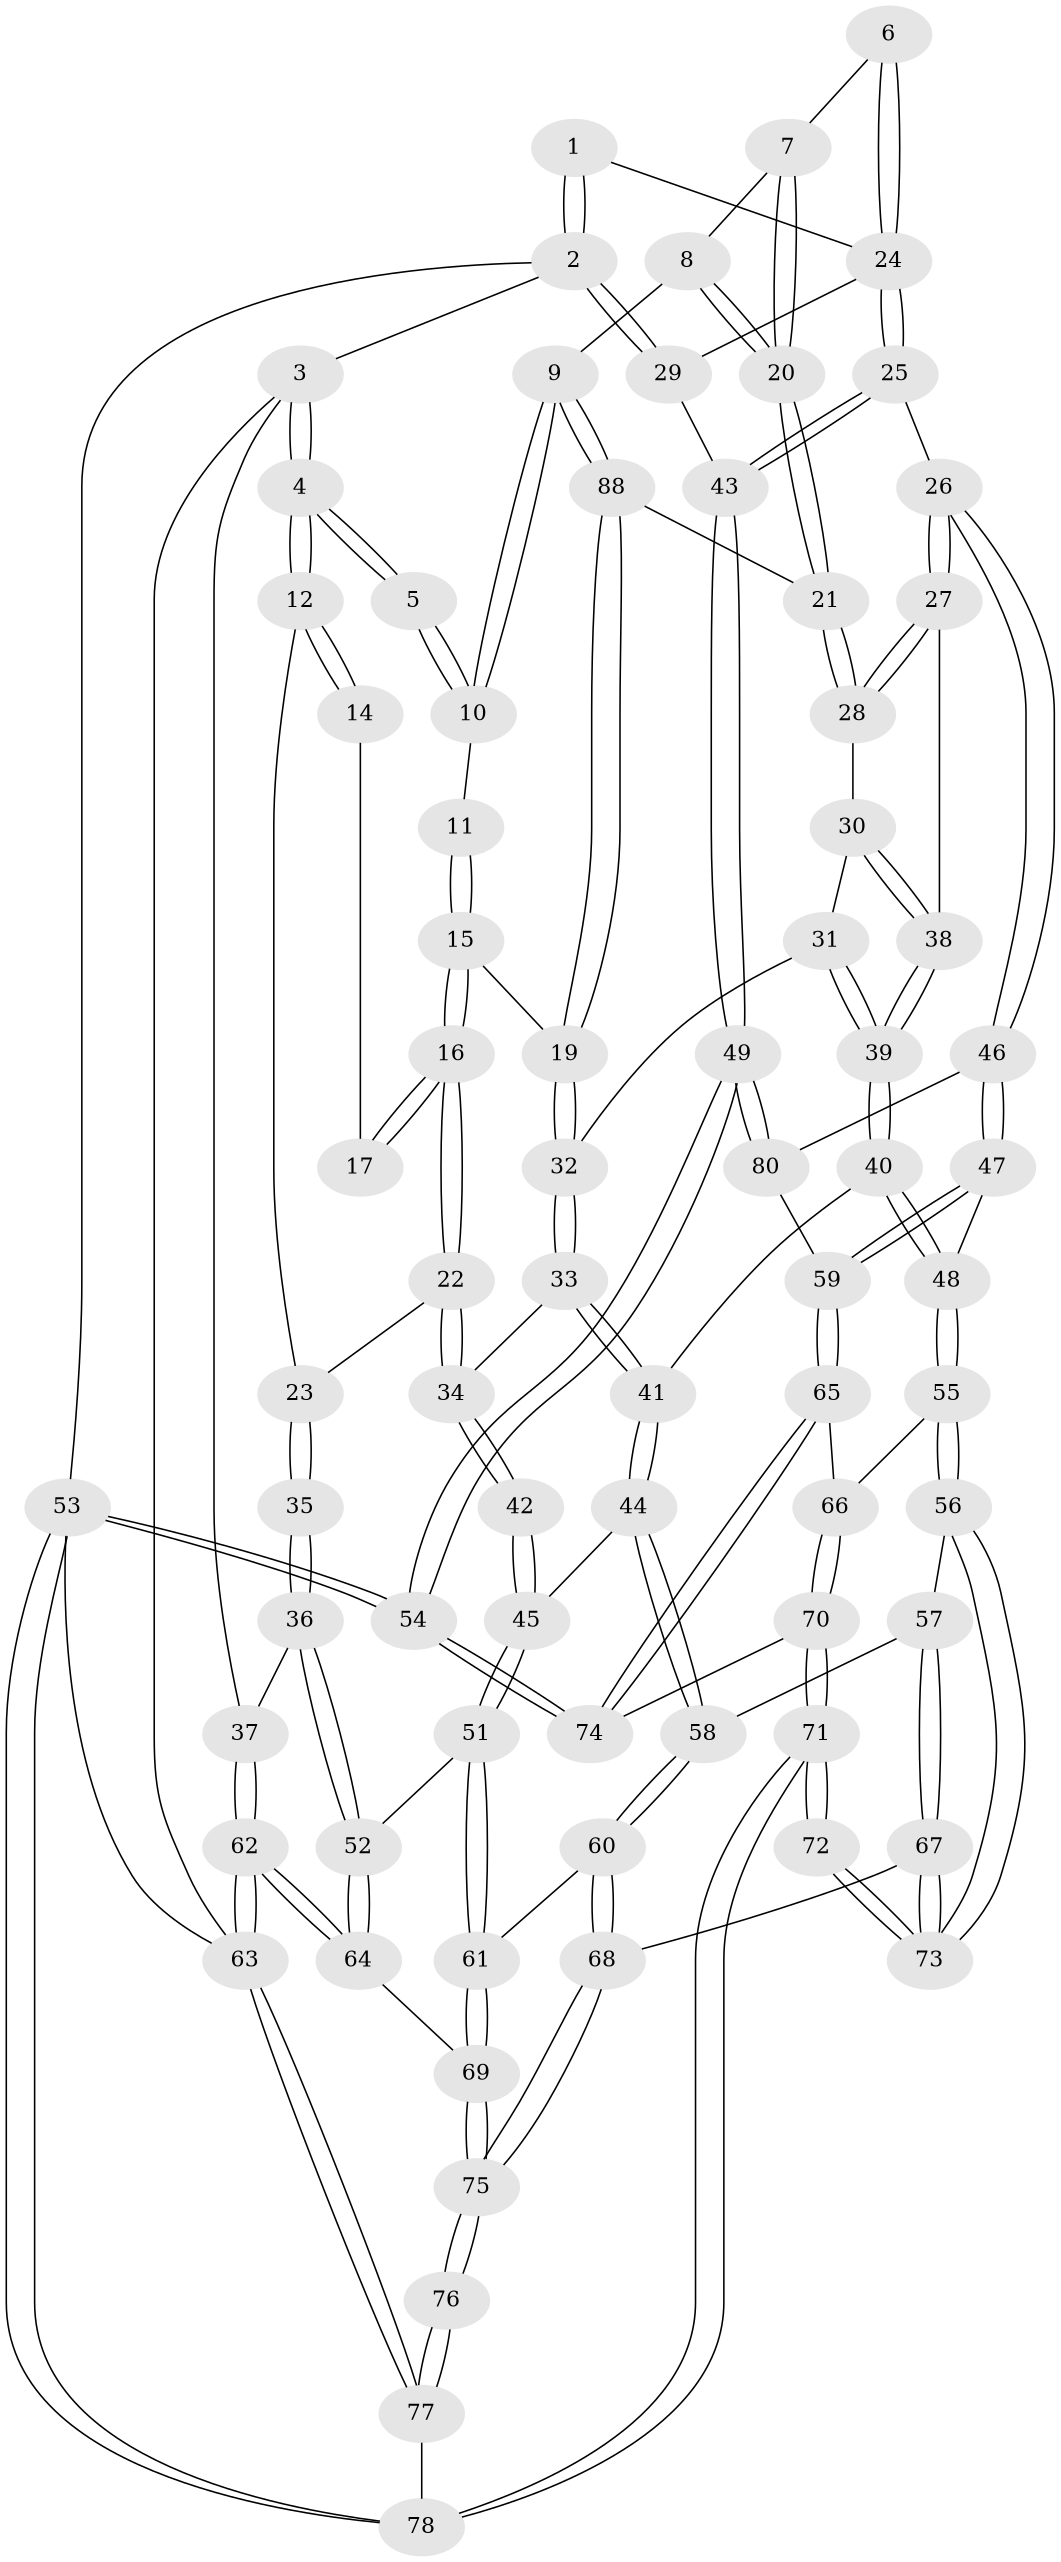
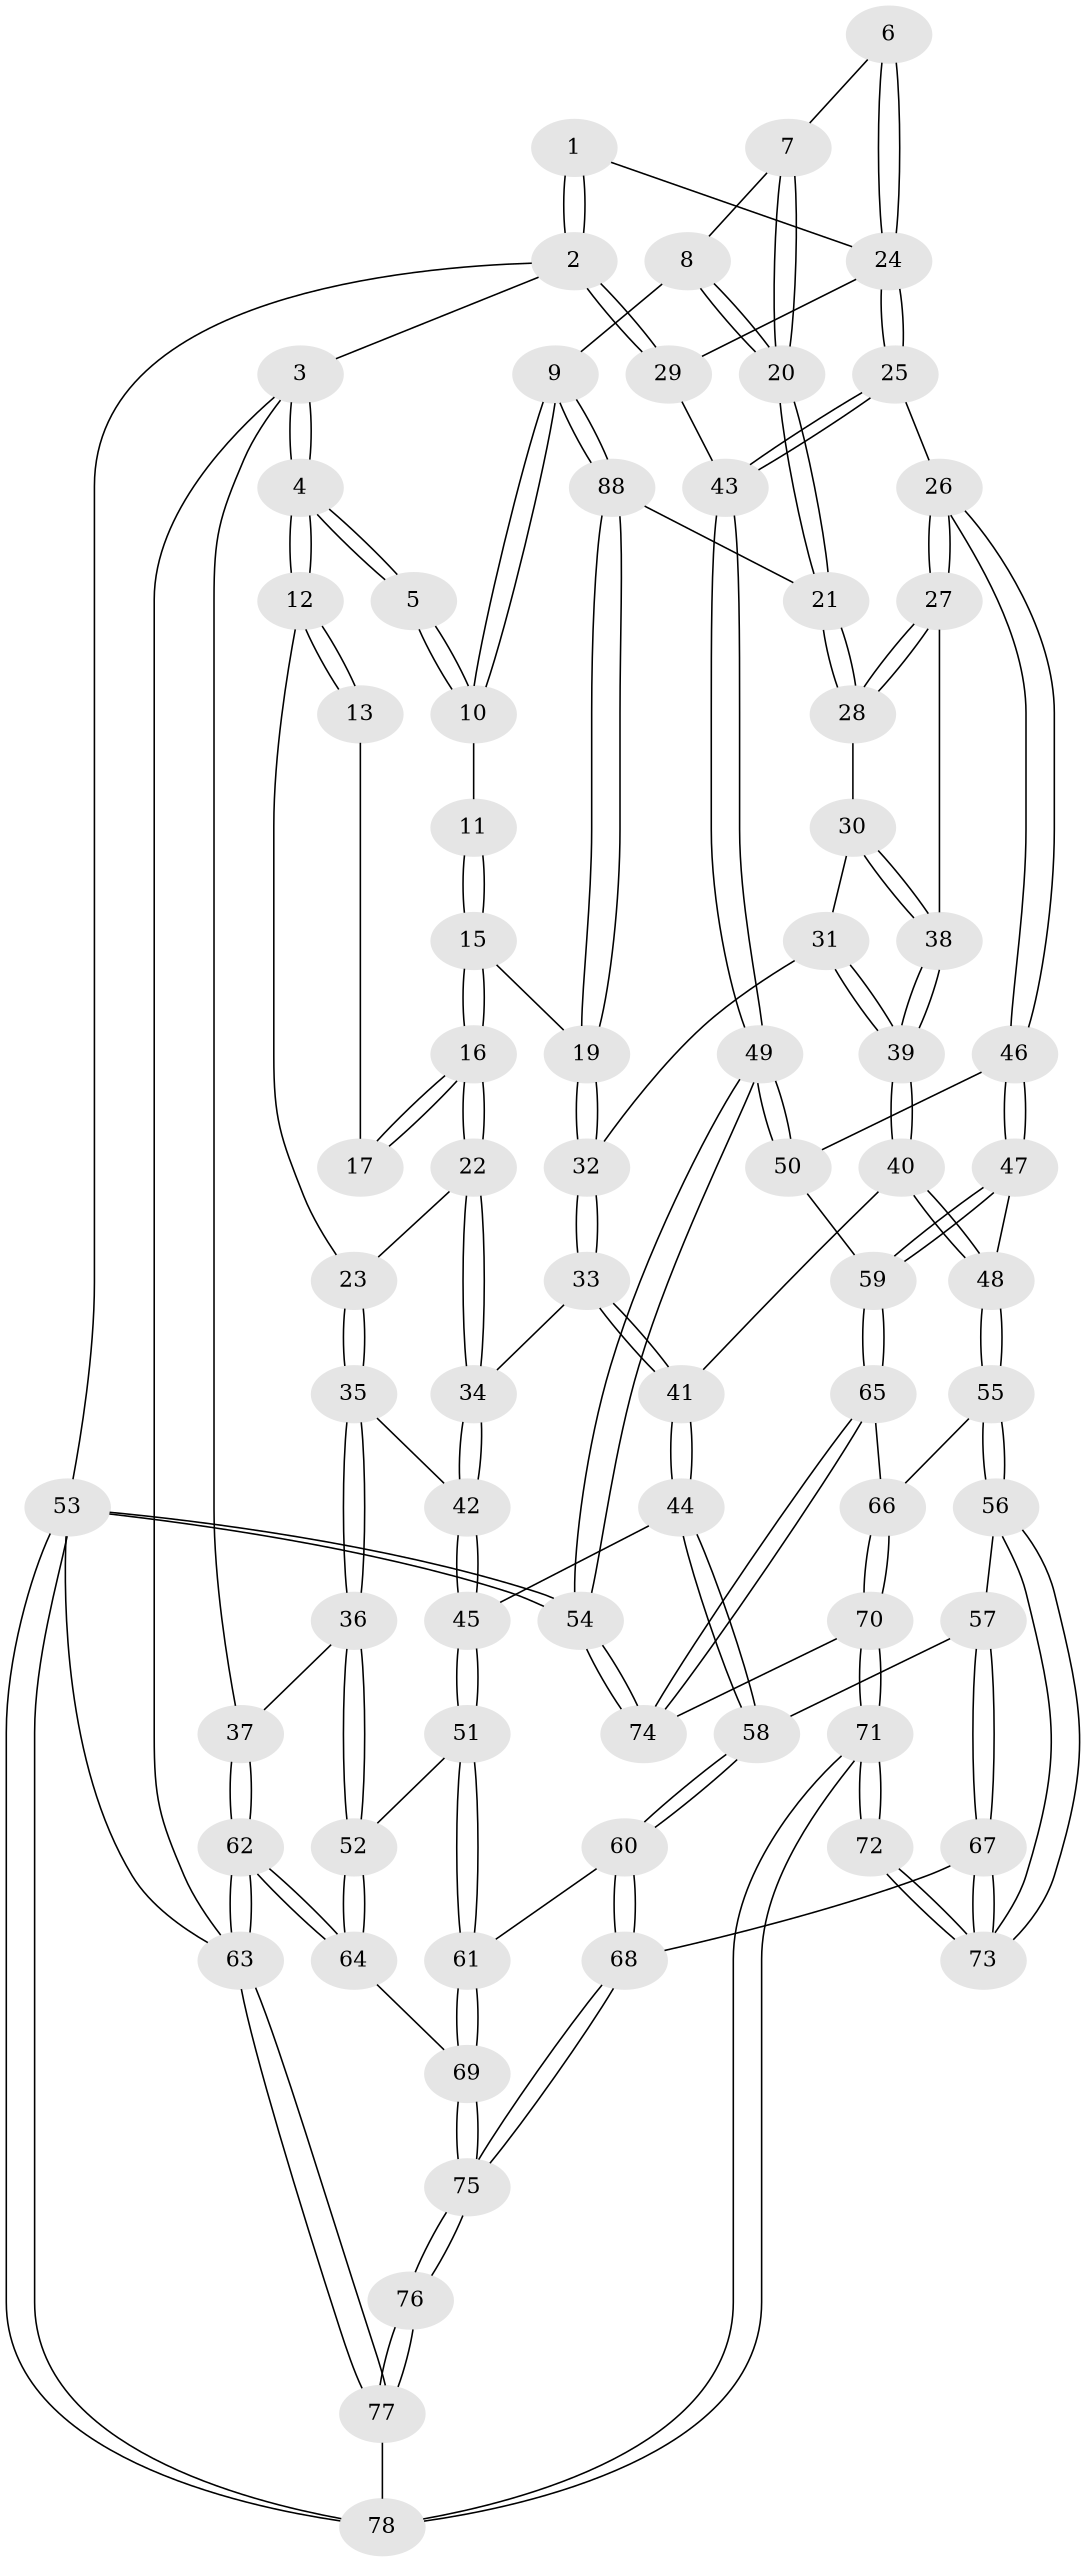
node "14": label "14" -> "13"
node "80": label "80" -> "50"
edge "35" -- "42": added
